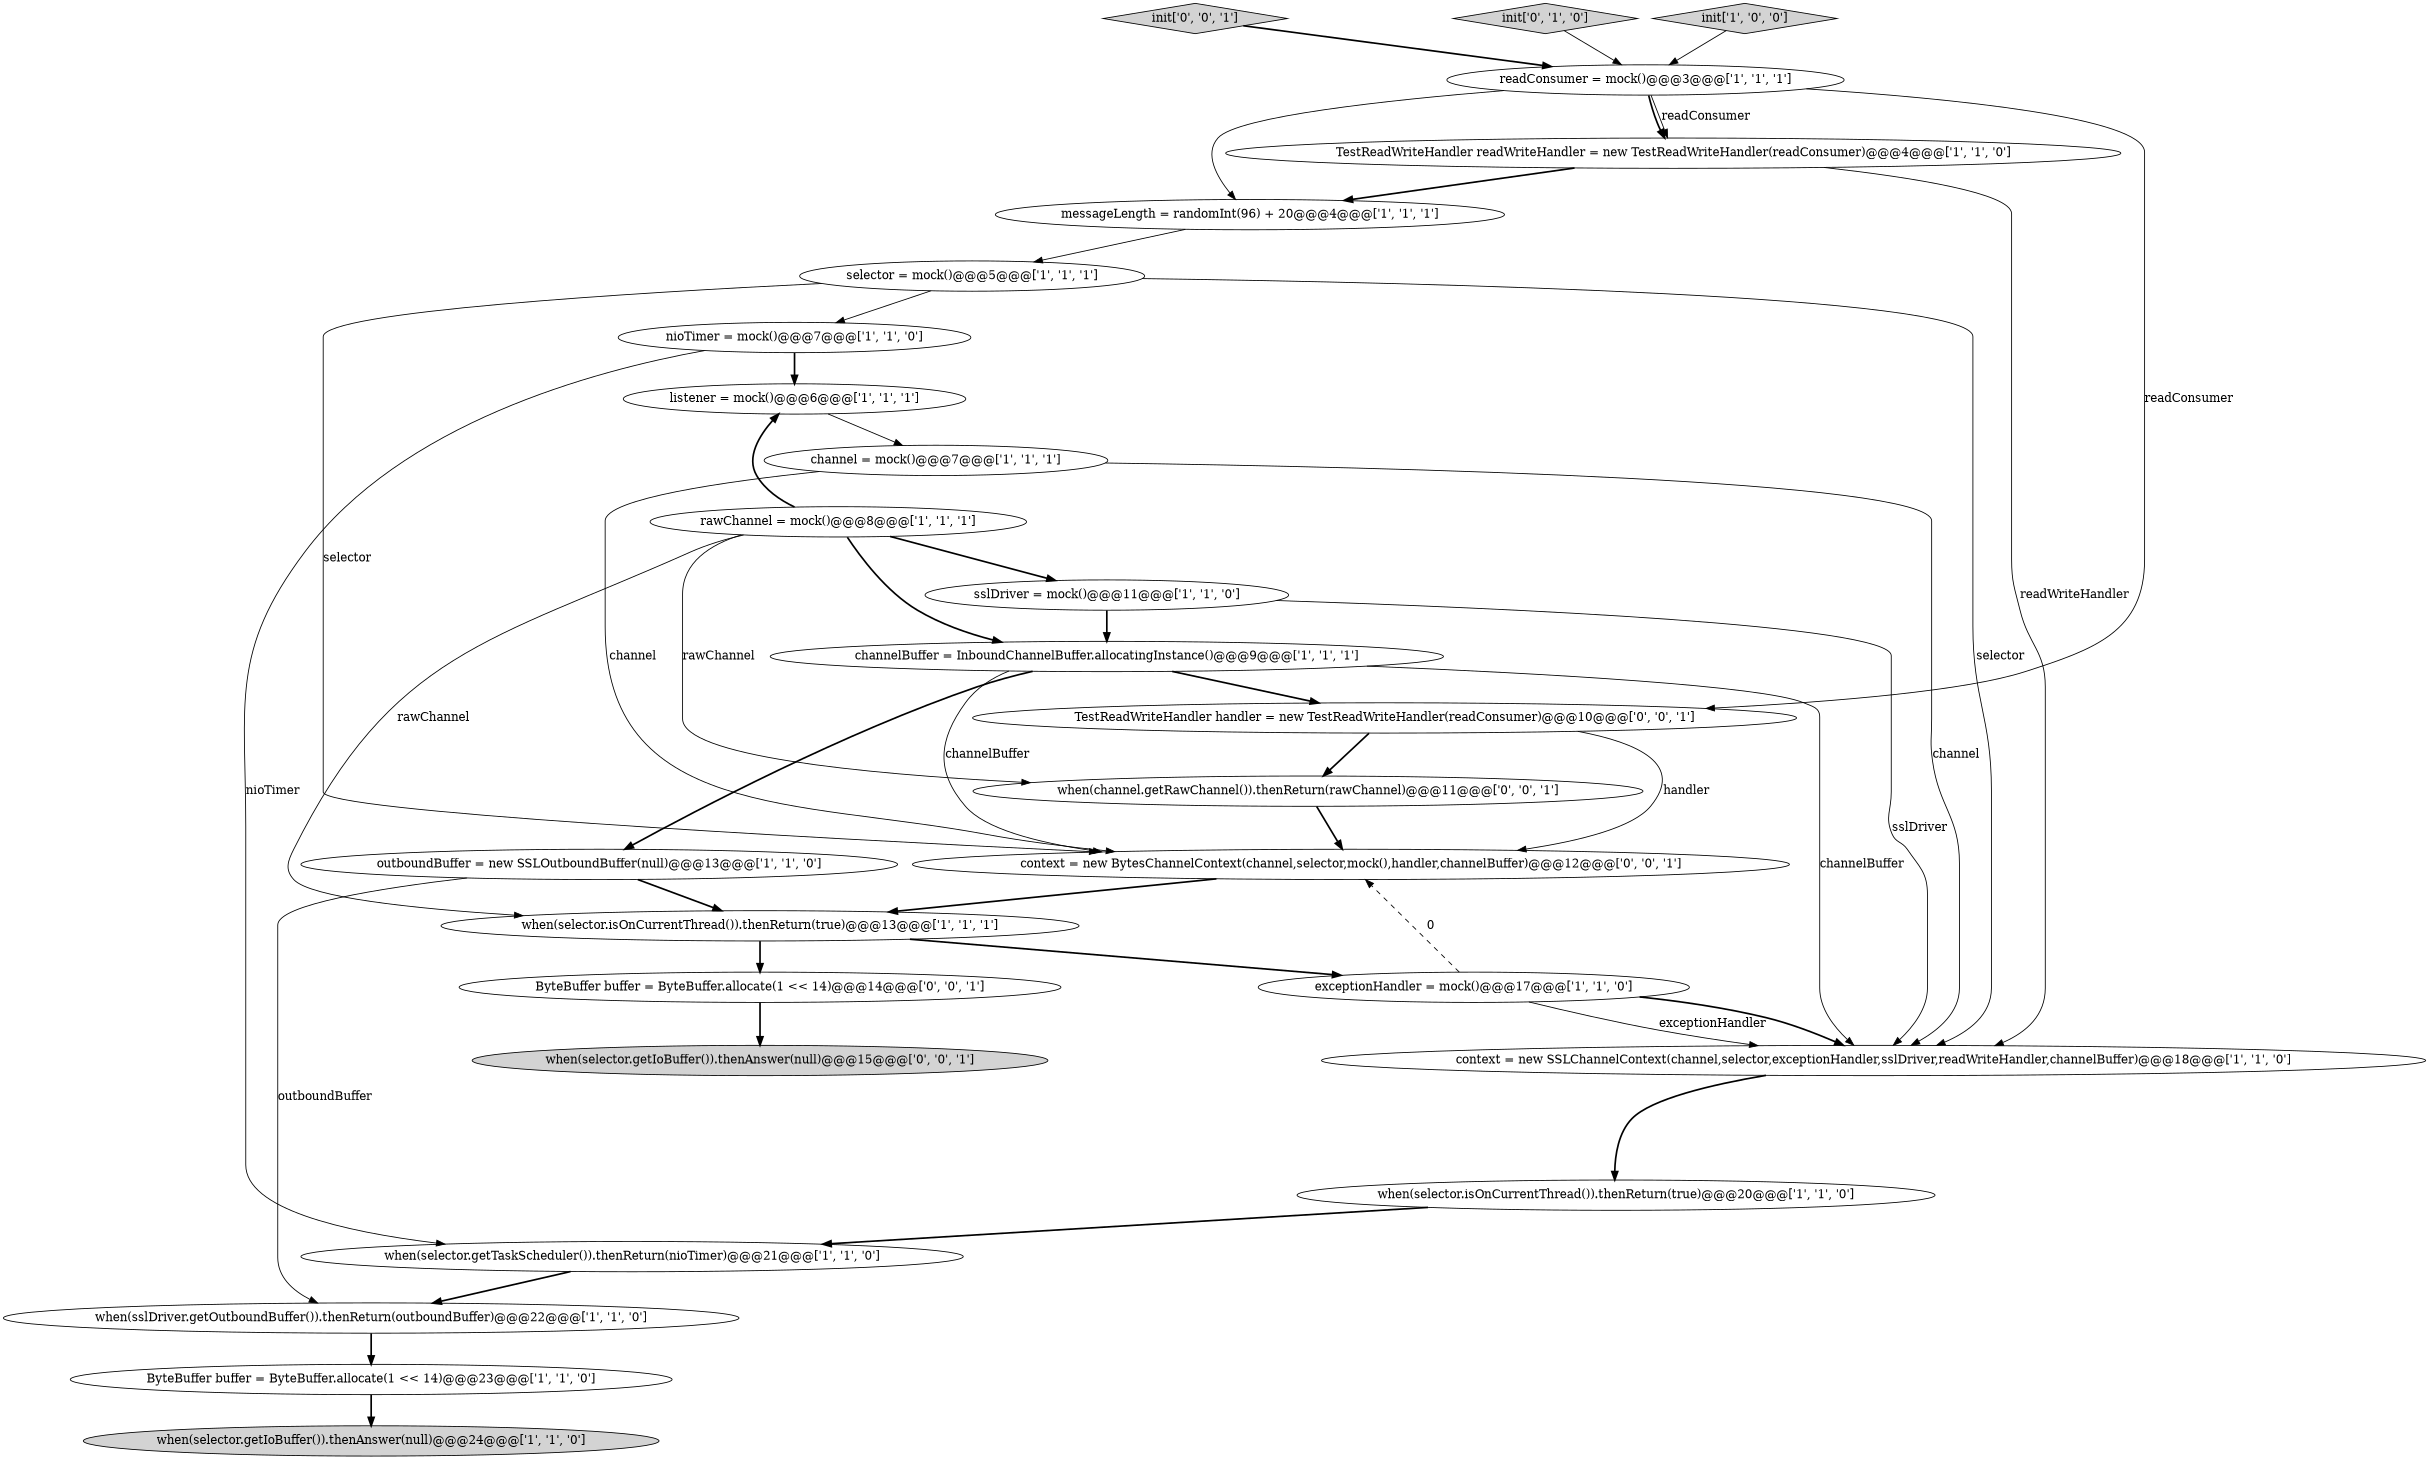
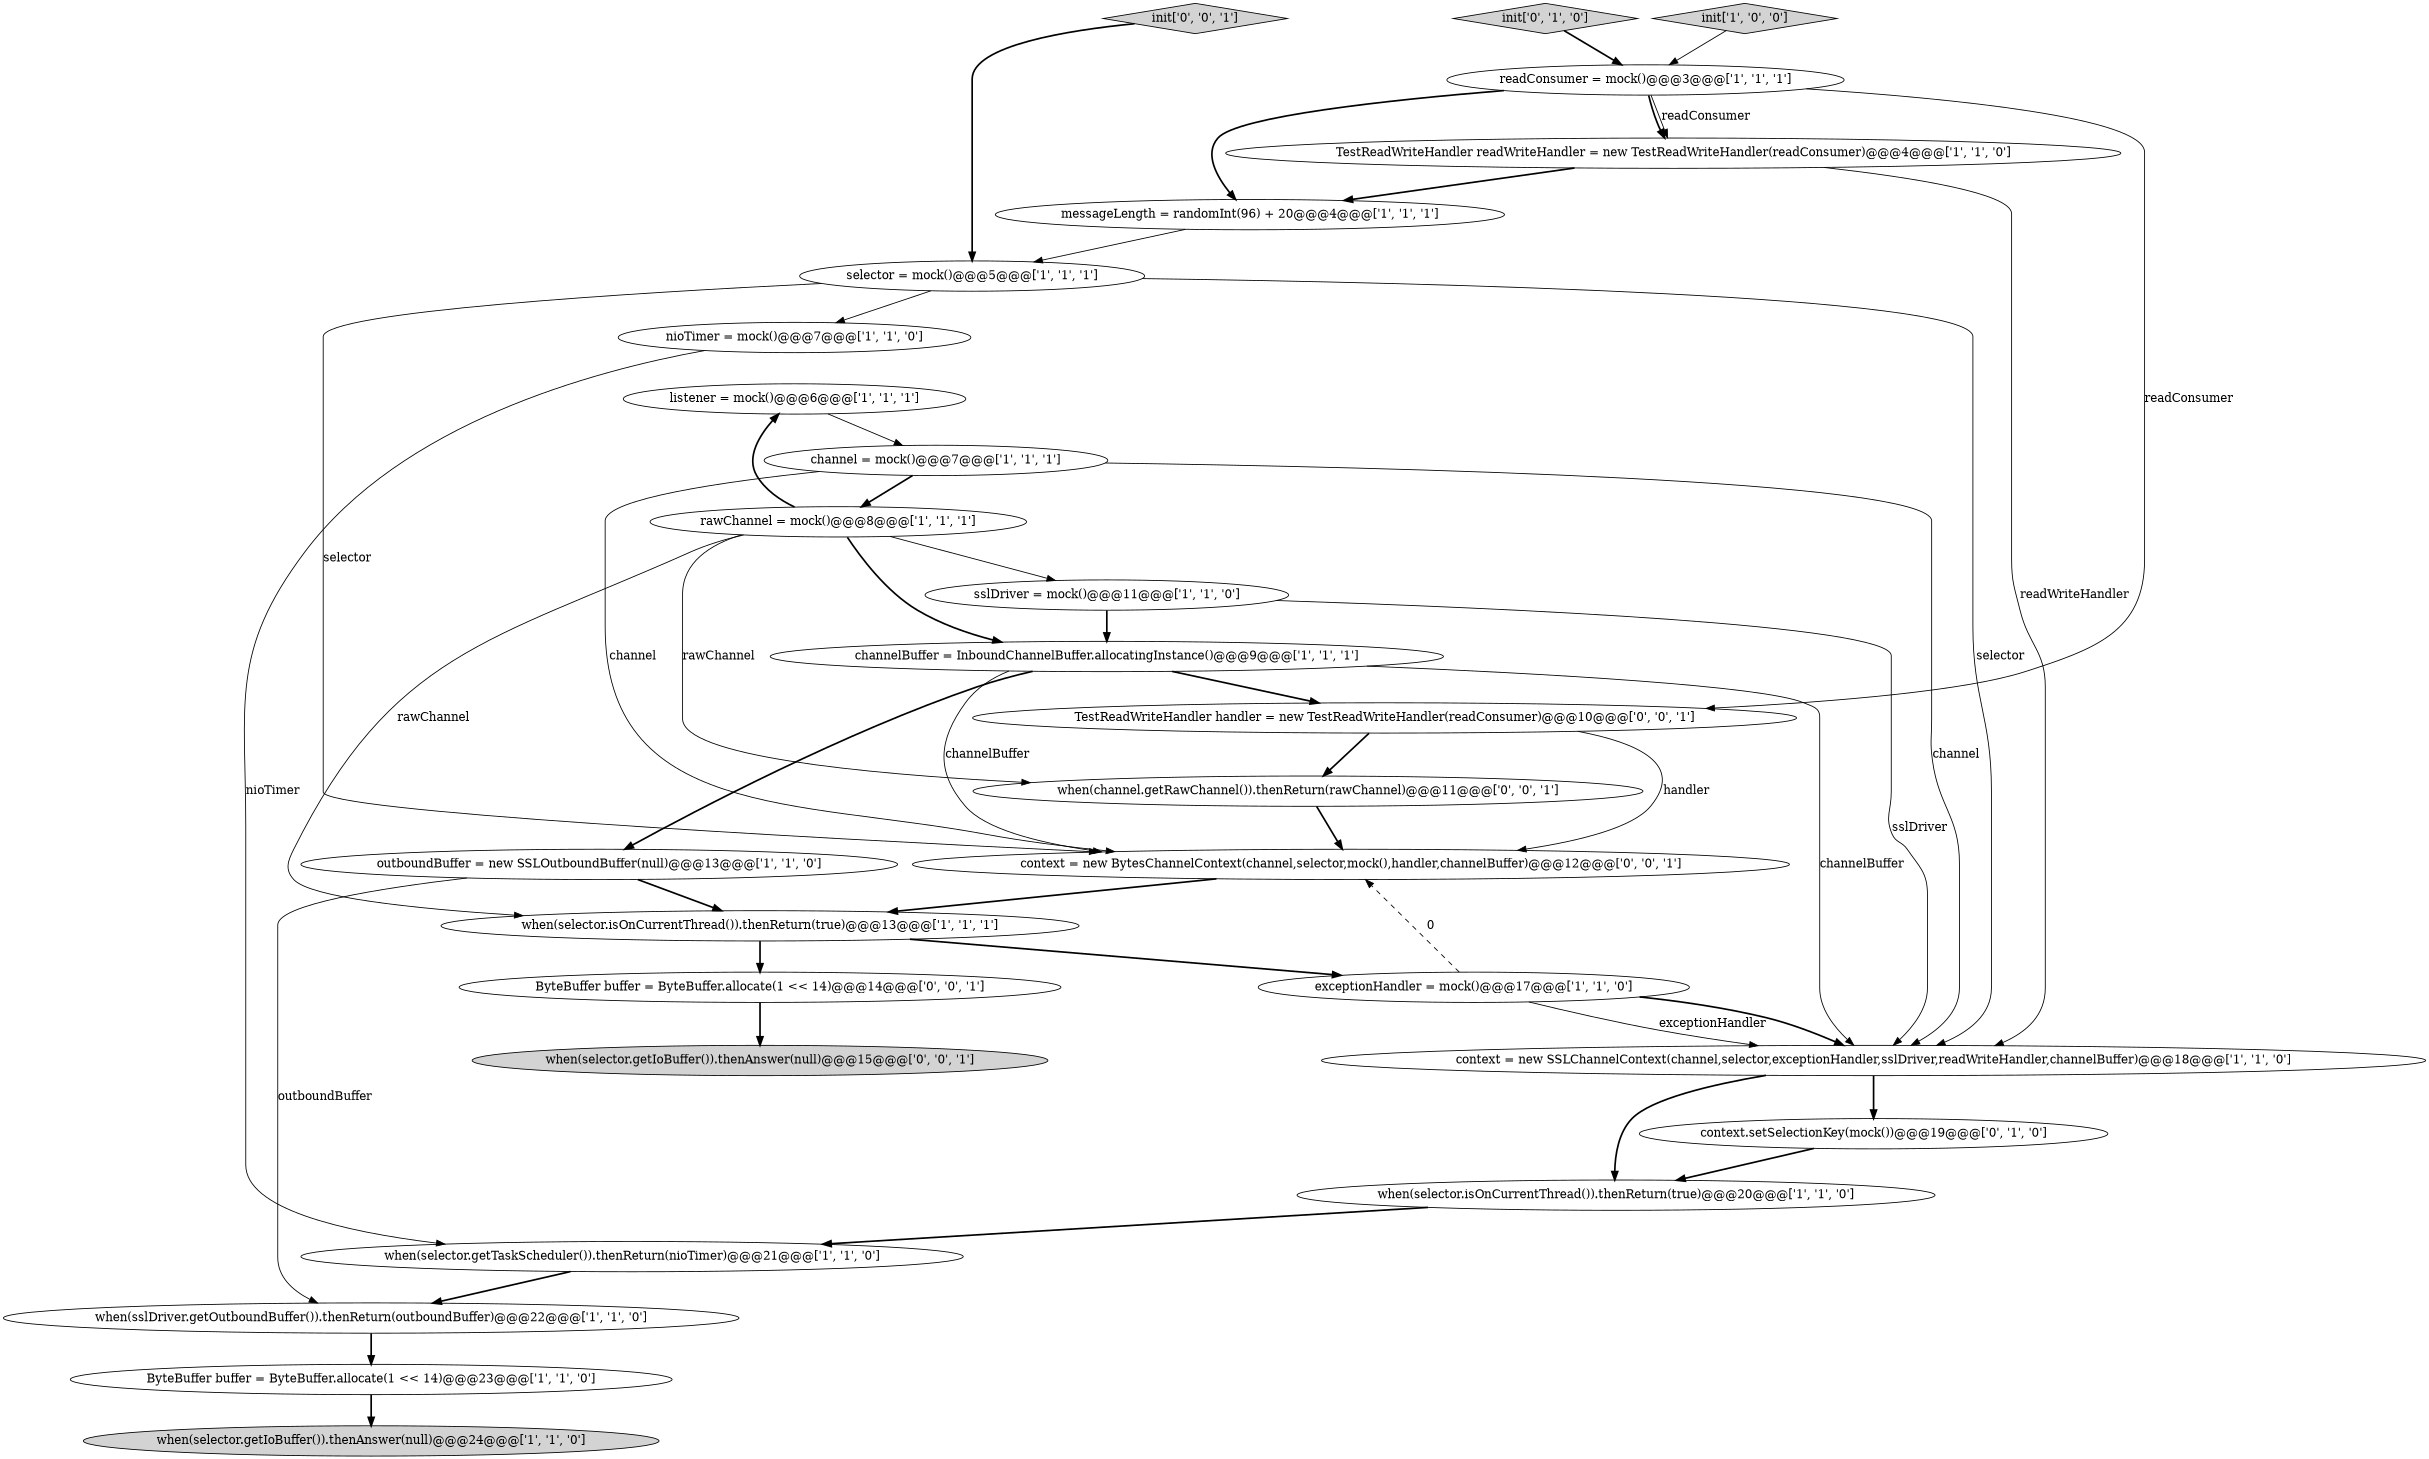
edge "init['0', '0', '1']" -> "readConsumer = mock()@@@3@@@['1', '1', '1']": now "init['0', '0', '1']" -> "selector = mock()@@@5@@@['1', '1', '1']"
edge "init['0', '1', '0']" -> "readConsumer = mock()@@@3@@@['1', '1', '1']": style solid -> bold
edge "readConsumer = mock()@@@3@@@['1', '1', '1']" -> "messageLength = randomInt(96) + 20@@@4@@@['1', '1', '1']": style solid -> bold
edge "nioTimer = mock()@@@7@@@['1', '1', '0']" -> "listener = mock()@@@6@@@['1', '1', '1']": removed
edge "channel = mock()@@@7@@@['1', '1', '1']" -> "rawChannel = mock()@@@8@@@['1', '1', '1']": added
edge "rawChannel = mock()@@@8@@@['1', '1', '1']" -> "sslDriver = mock()@@@11@@@['1', '1', '0']": style bold -> solid
node "context.setSelectionKey(mock())@@@19@@@['0', '1', '0']": added
